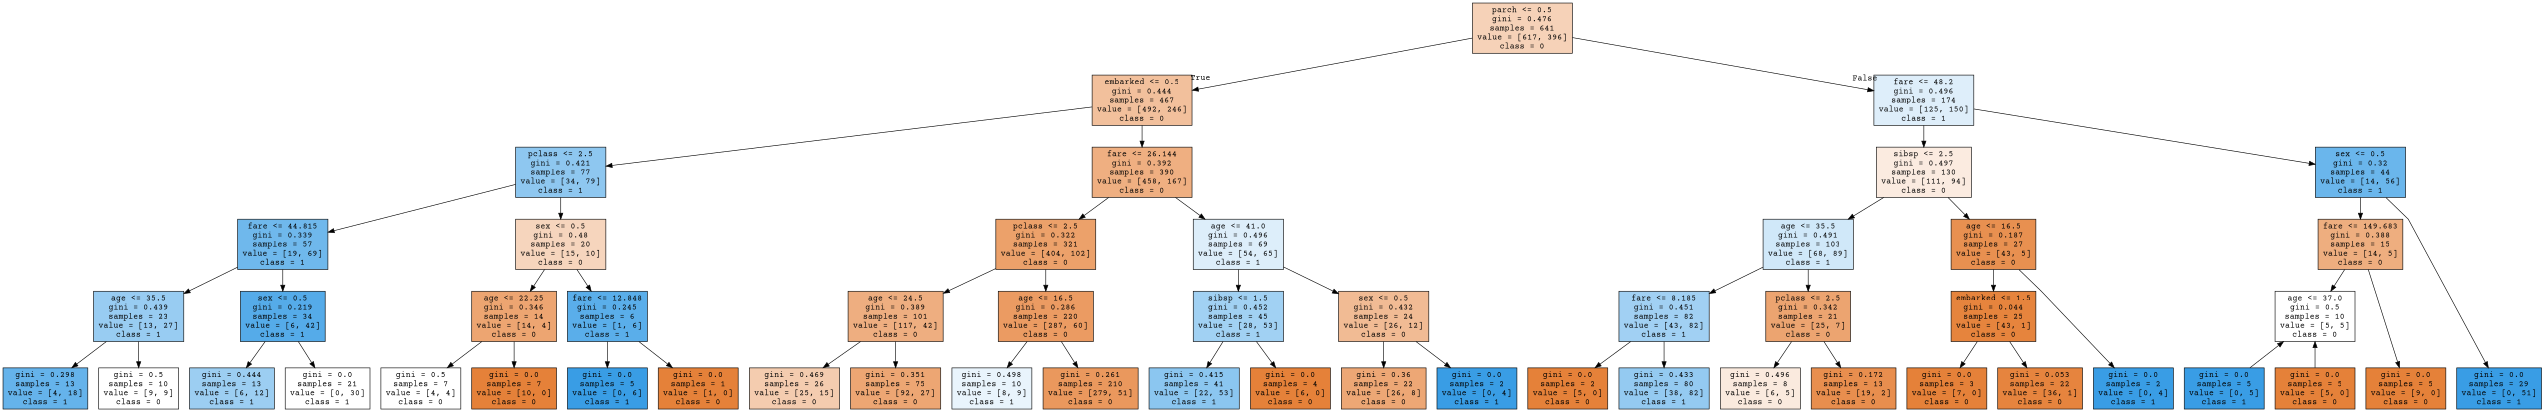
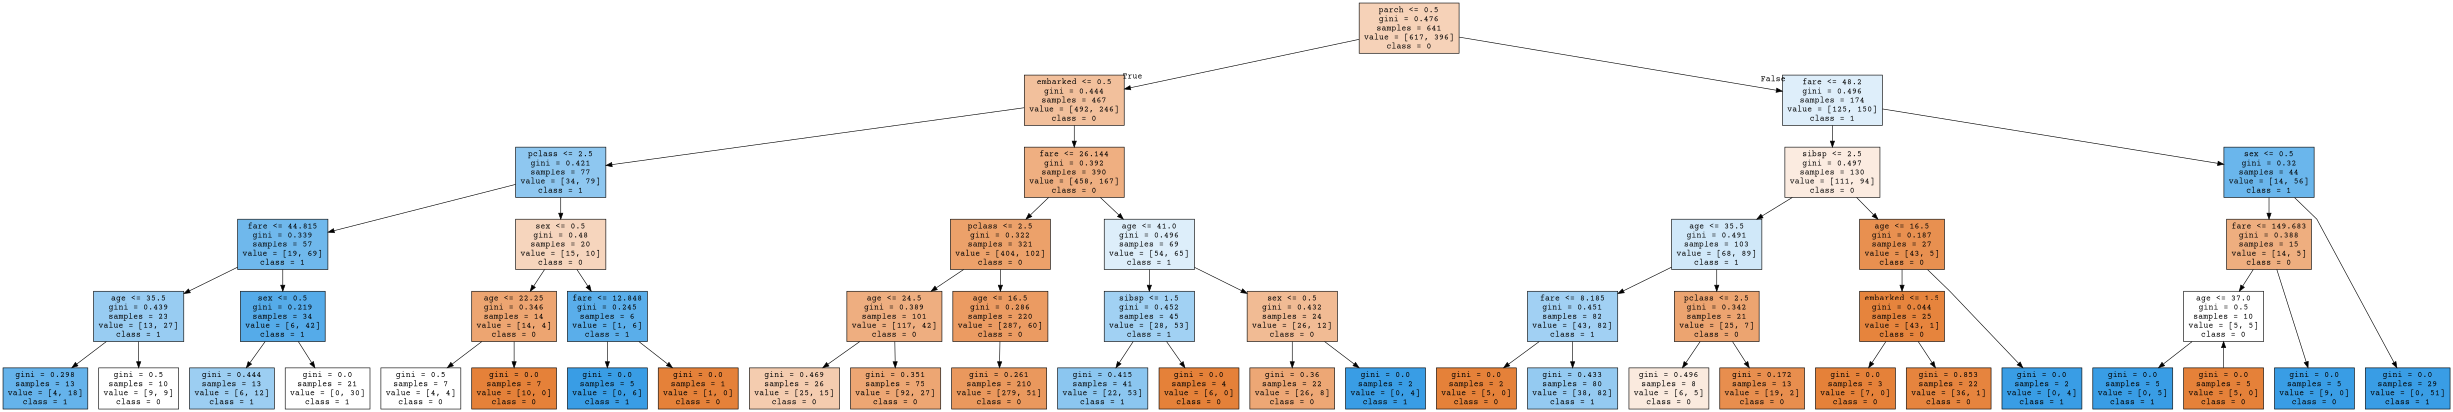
edge "gini = 0.0 samples = 5 value = [0, 5] class = 1" -> "age <= 37.0 gini = 0.5 samples = 10 value = [5, 5] class = 0": reversed
node "gini = 0.498 samples = 10 value = [8, 9] class = 1": removed
node "gini = 0.053 samples = 22 value = [36, 1] class = 0": label "gini = 0.053 samples = 22 value = [36, 1] class = 0" -> "gini = 0.853 samples = 22 value = [36, 1] class = 0"
node "gini = 0.0 samples = 5 value = [9, 0] class = 0": fillcolor #e58139ff -> #399de5ff
